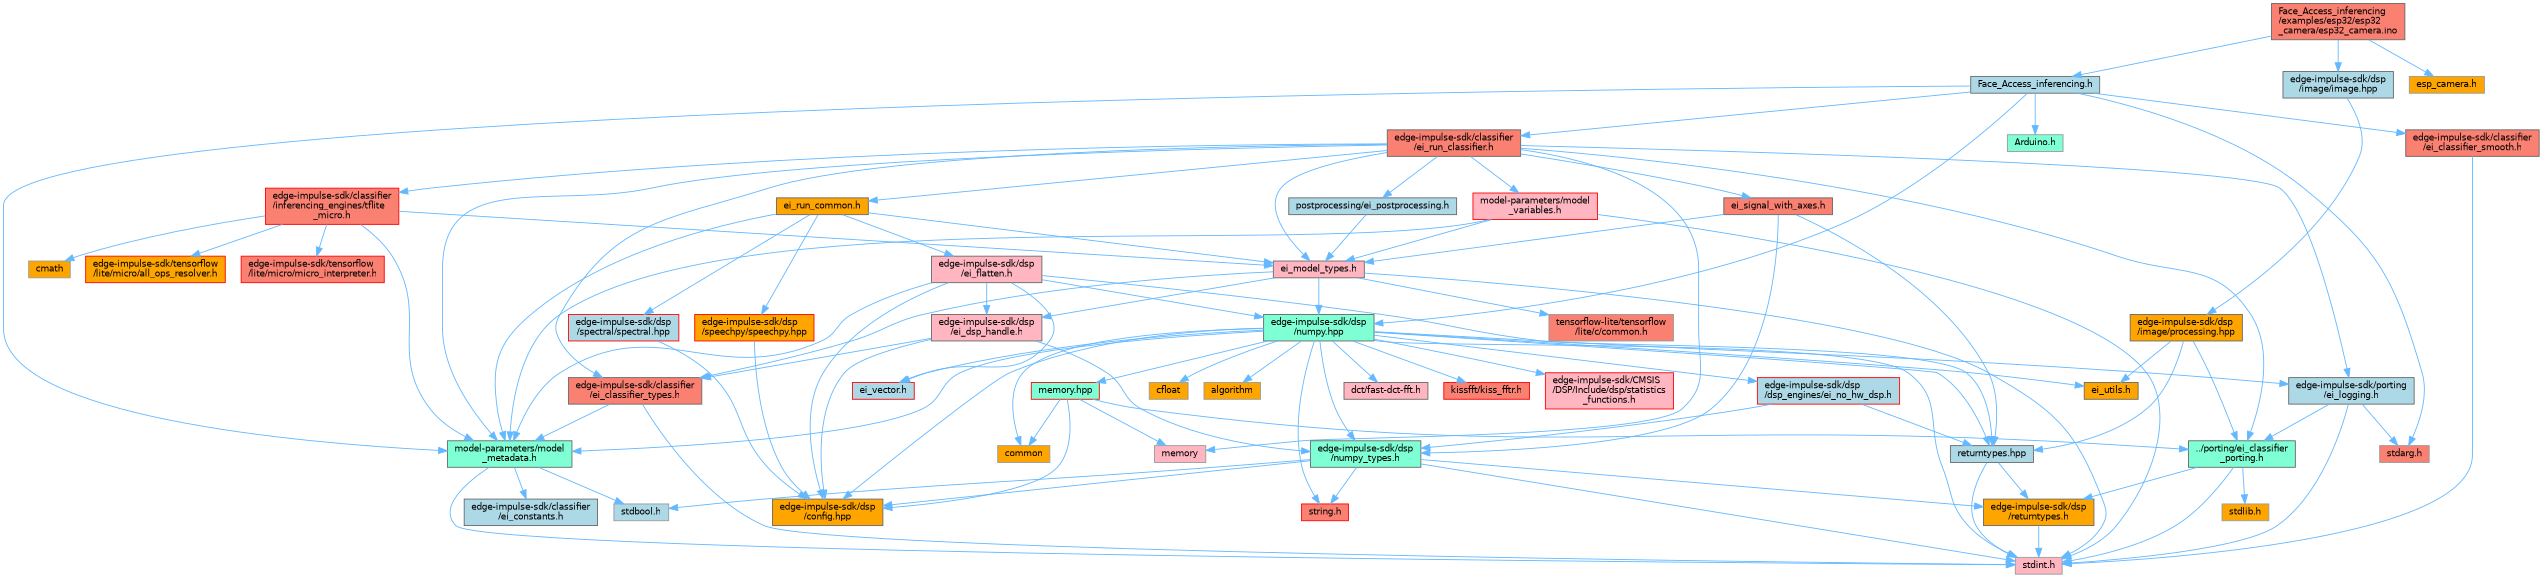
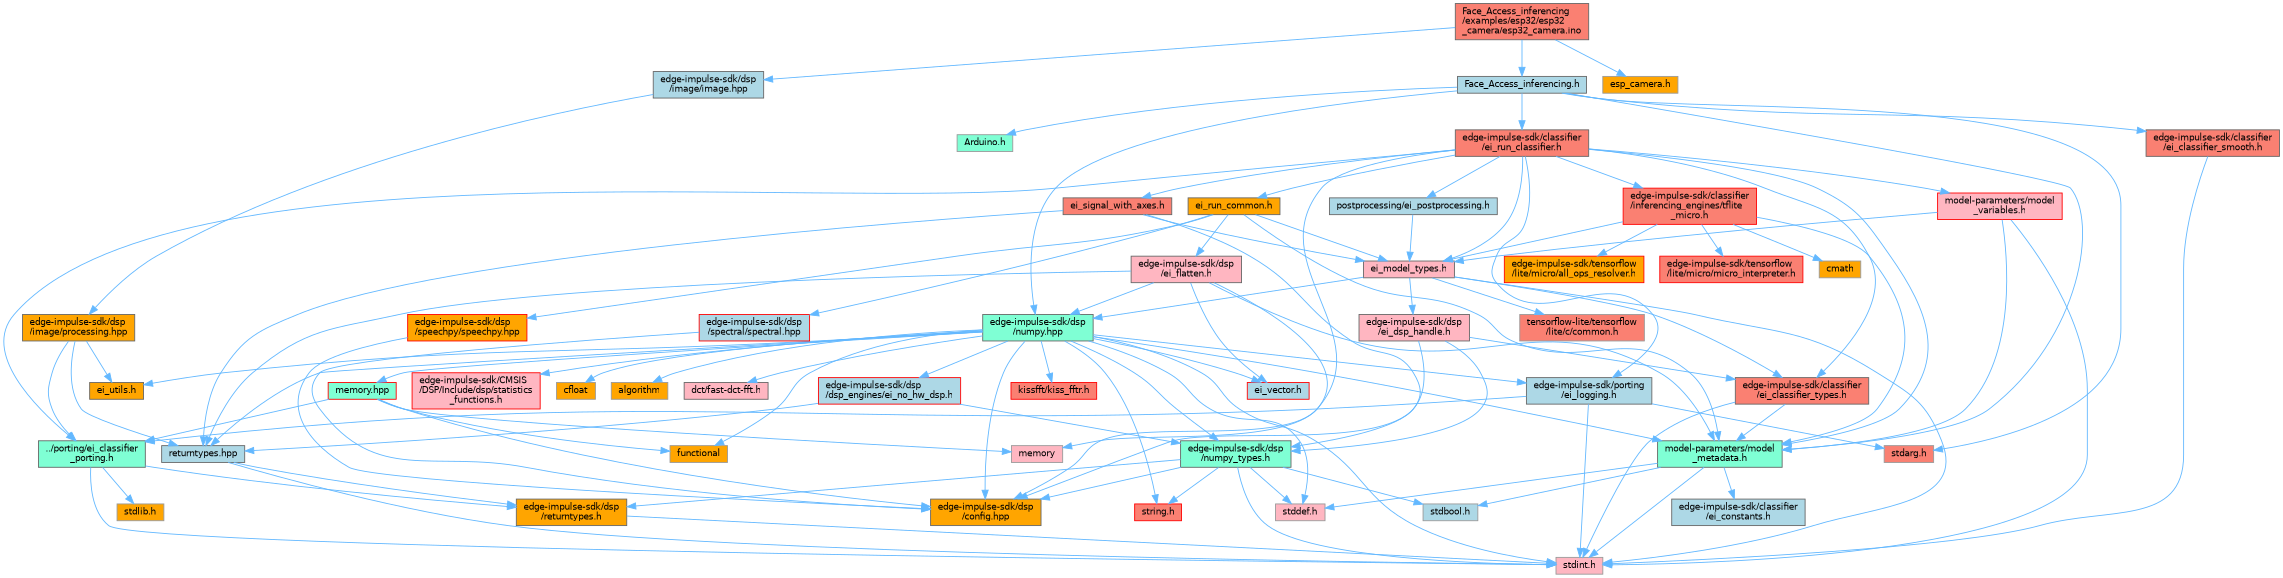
edge "edge-impulse-sdk/dsp /ei_flatten.h" -> "edge-impulse-sdk/dsp /ei_dsp_handle.h": removed
node "common": label "common" -> "functional"
node "stddef.h": added
